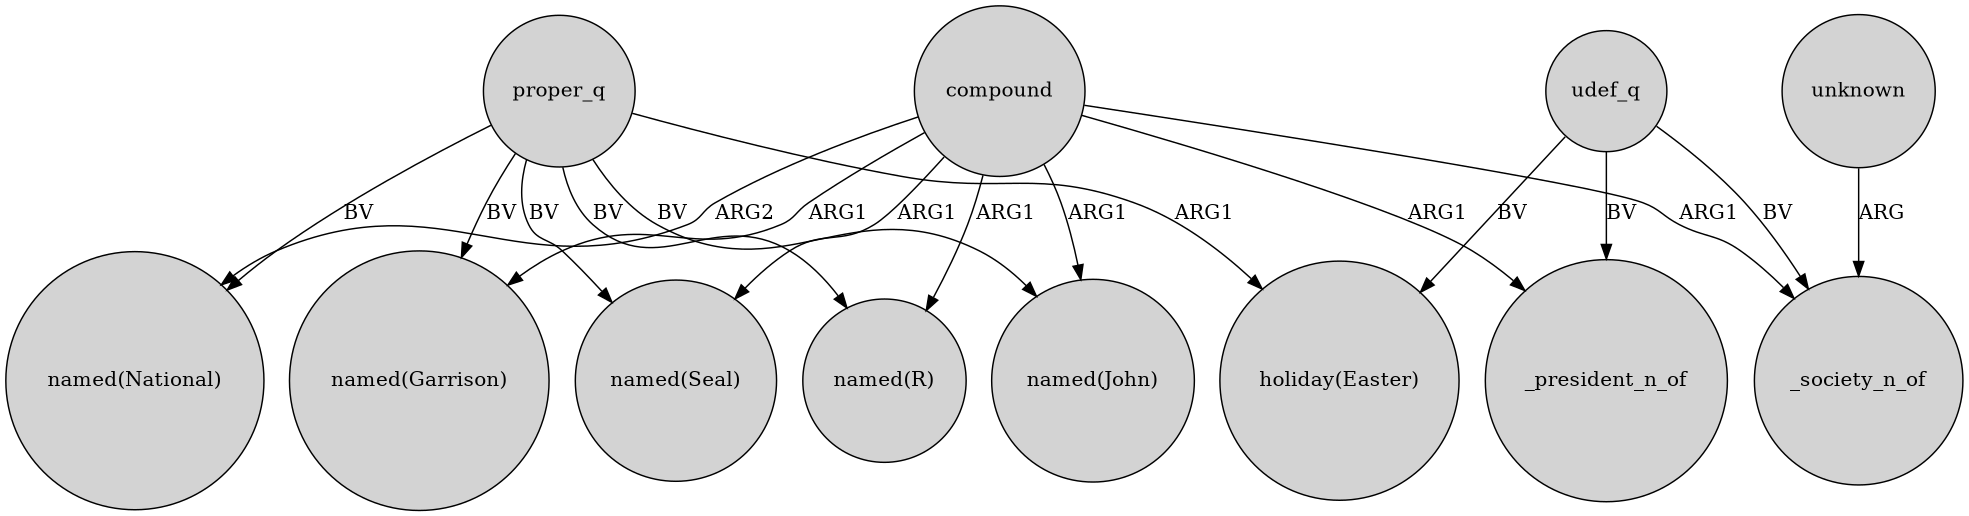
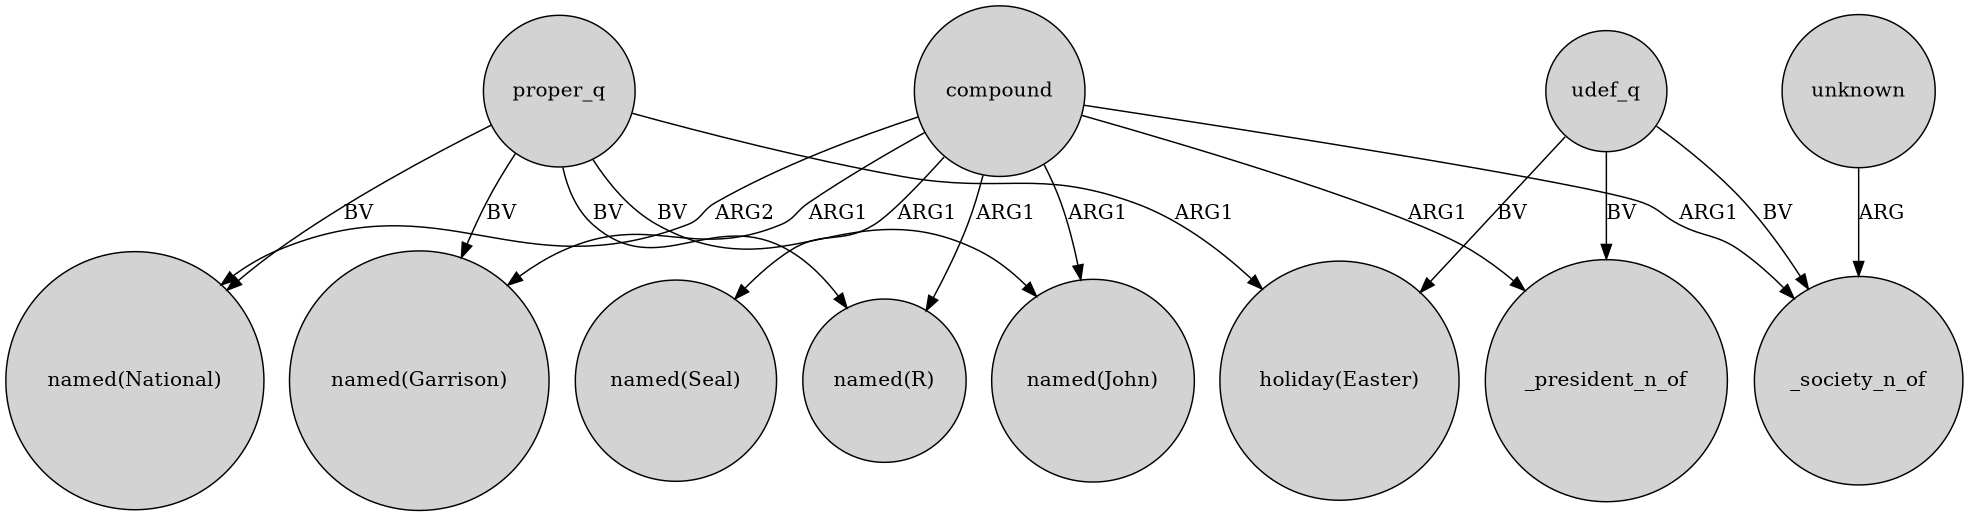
edge "proper_q" -> "named(Seal)": removed, label "BV"
